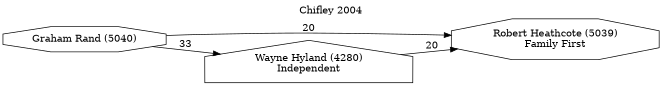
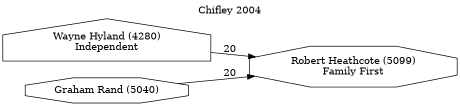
node "Robert Heathcote (5039) Family First": label "Robert Heathcote (5039) Family First" -> "Robert Heathcote (5099) Family First"
edge "Graham Rand (5040)" -> "Wayne Hyland (4280) Independent": removed, label "33"
